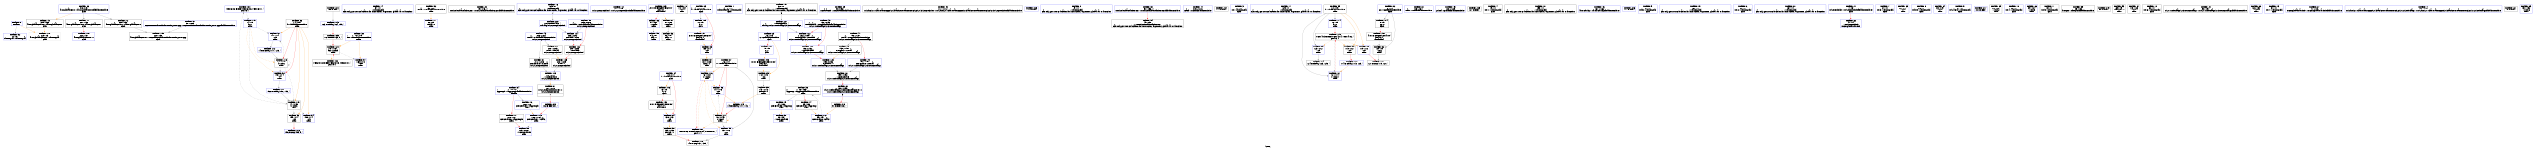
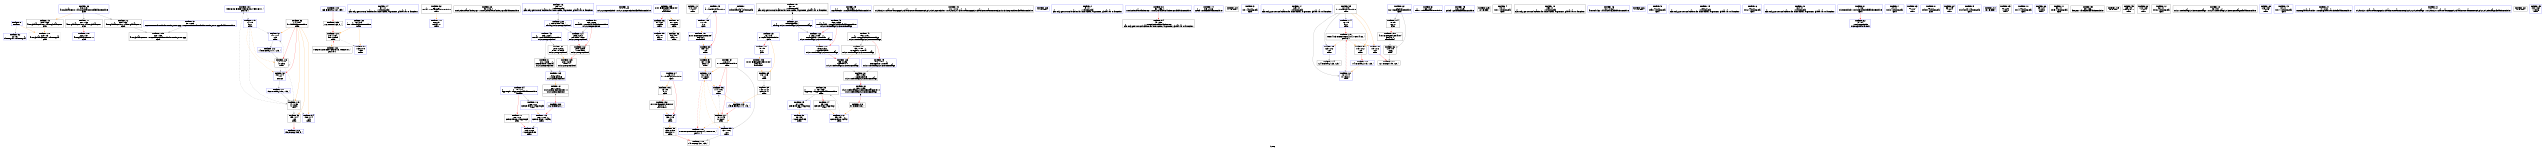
node "NodeID: 220": removed
node "NodeID: 92": text "main" -> "source"
